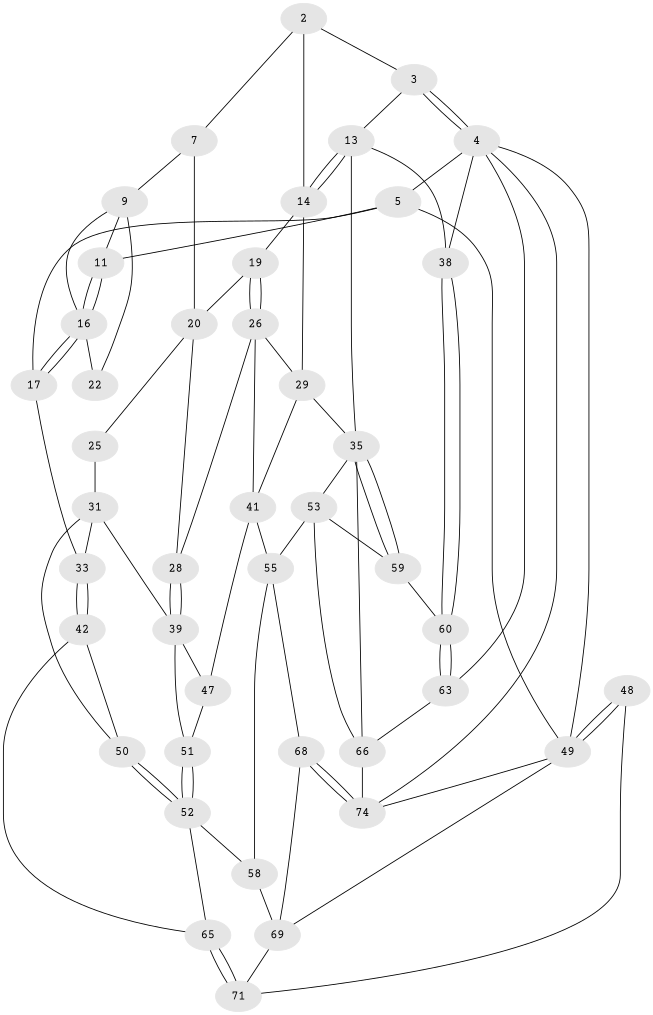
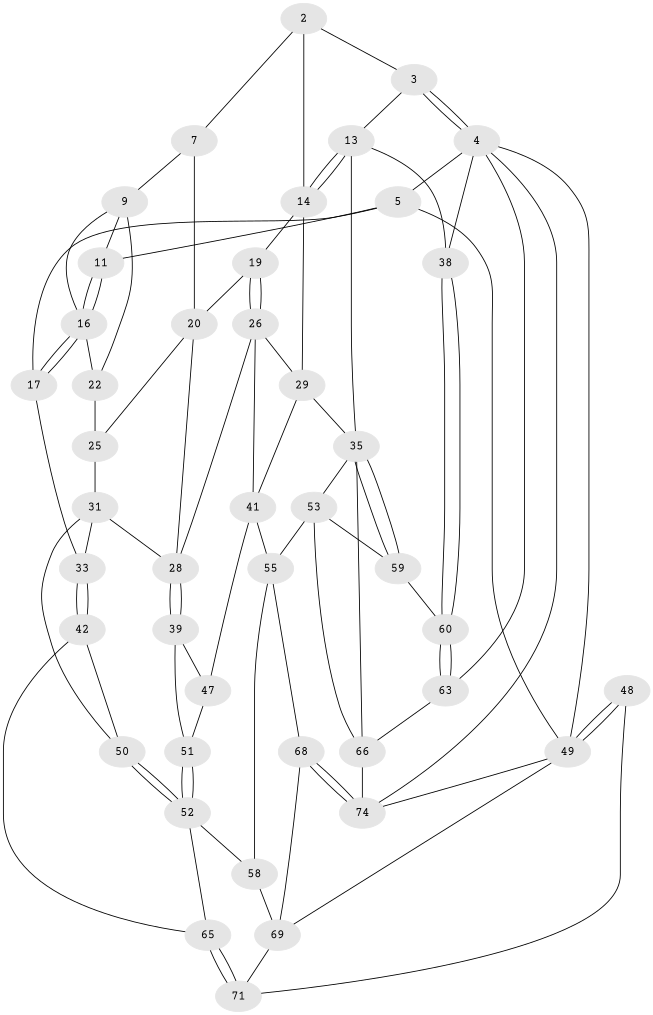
edge "22" -- "25": added
edge "31" -- "39": now "31" -- "28"
